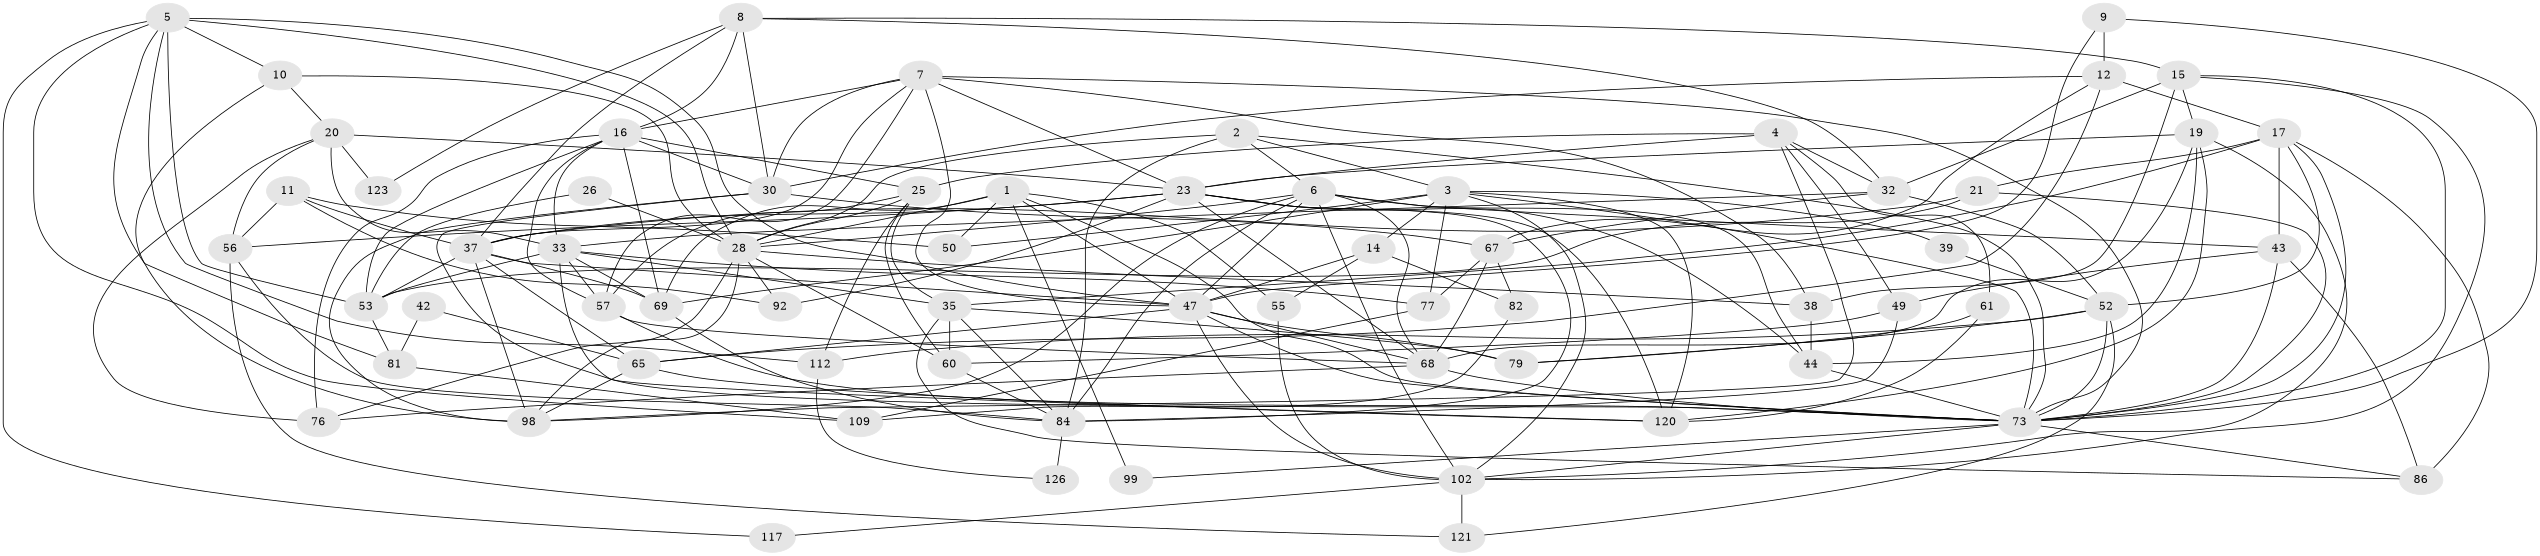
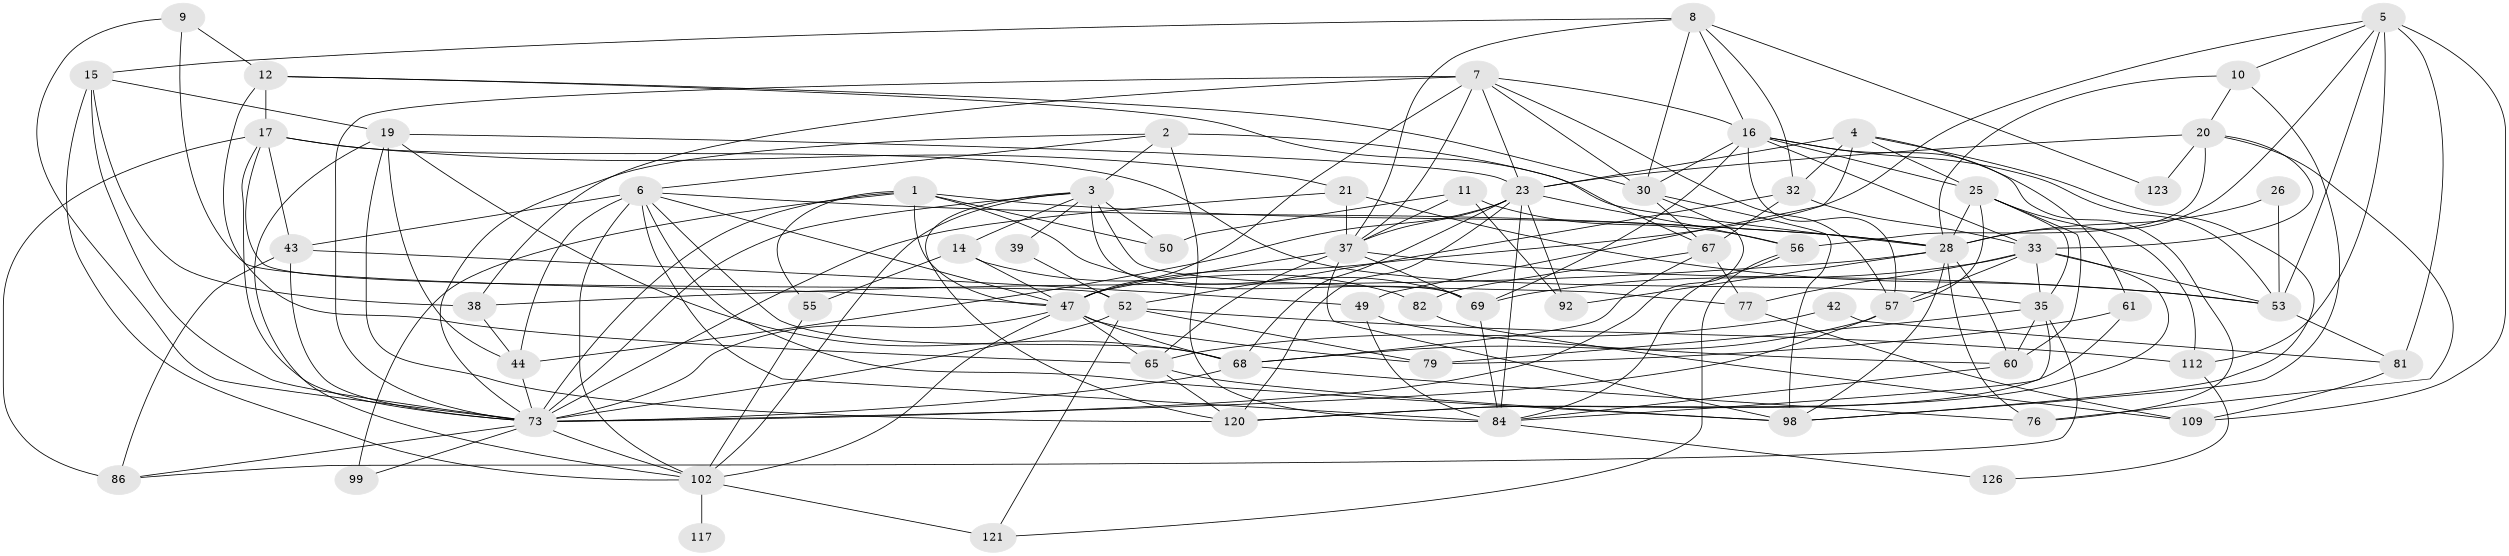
edge "15" -- "32": removed
edge "5" -- "117": removed
